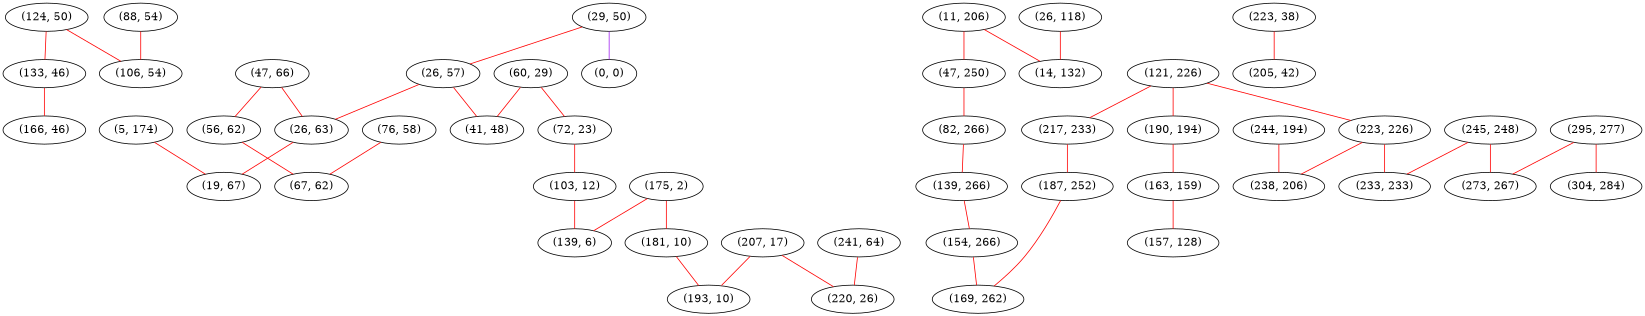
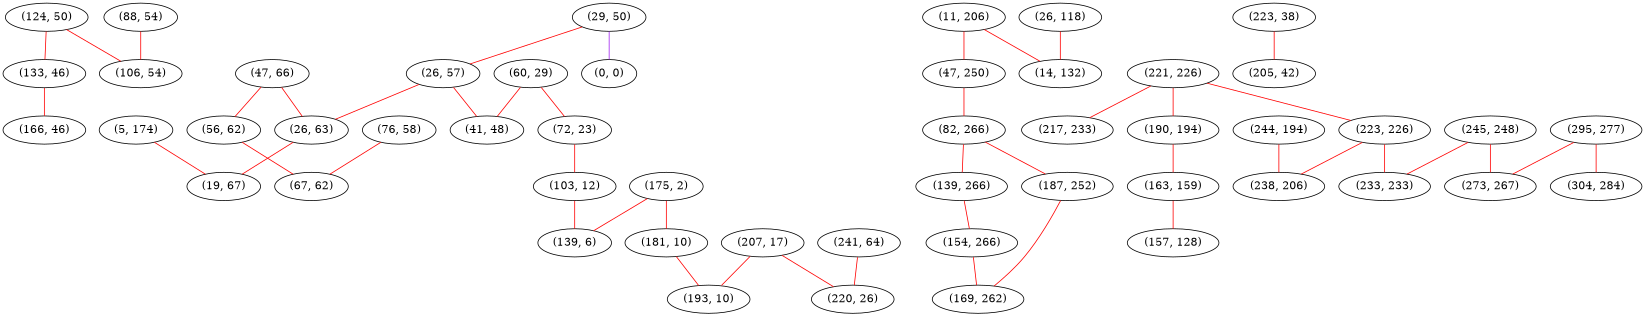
node "(121, 226)": label "(121, 226)" -> "(221, 226)"
edge "(217, 233)" -- "(187, 252)": now "(82, 266)" -- "(187, 252)"
